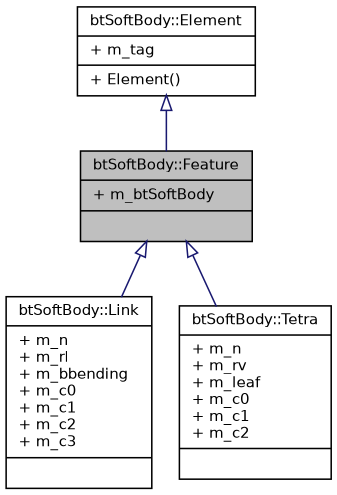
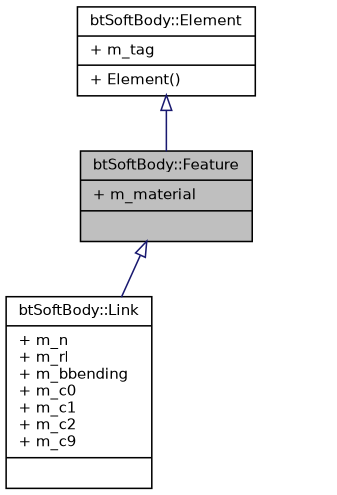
node "btSoftBody::Feature": text "+ m_btSoftBody" -> "+ m_material"
node "btSoftBody::Tetra": removed
node "btSoftBody::Link": text "+ m_c3" -> "+ m_c9"
